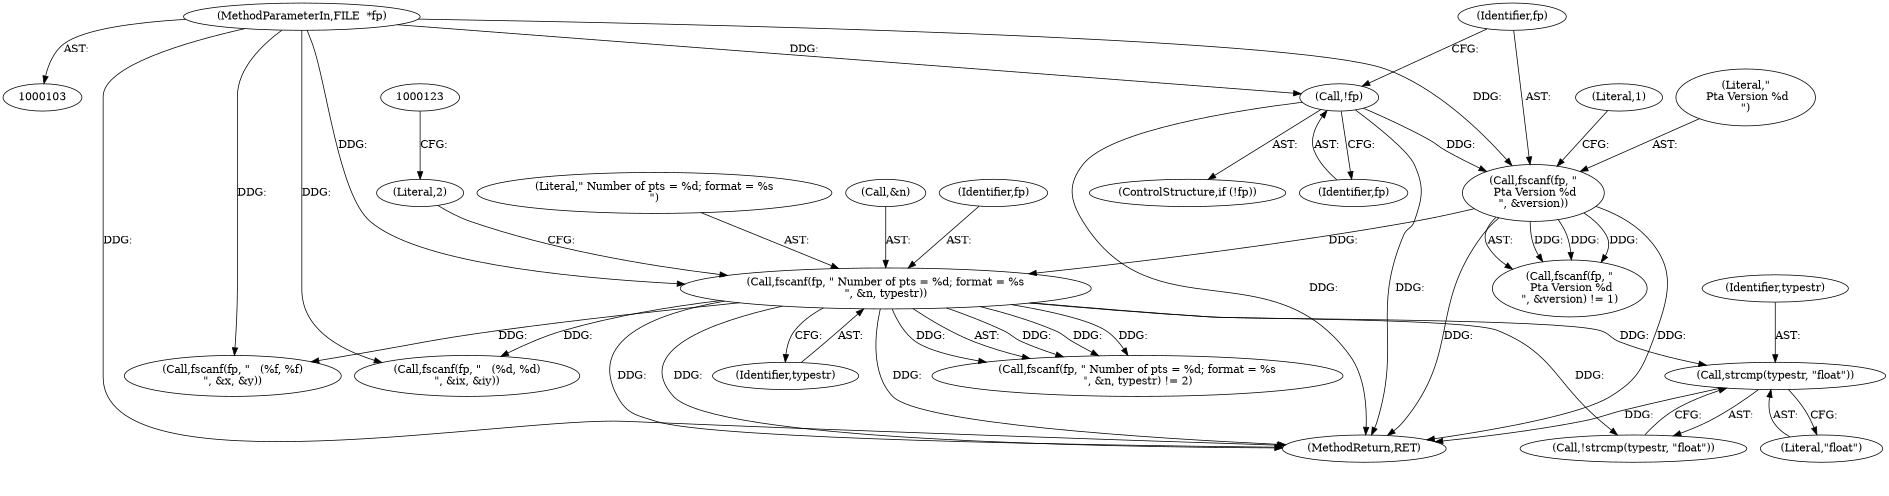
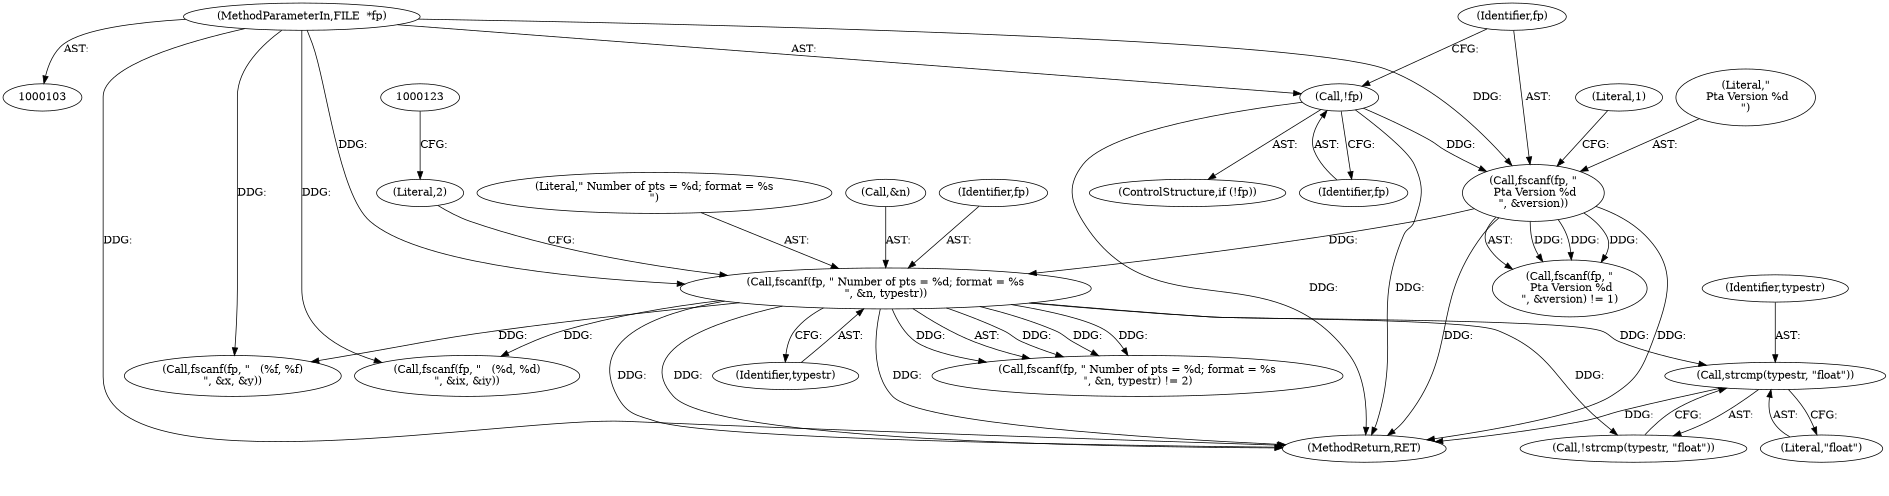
edge "(MethodParameterIn,FILE  *fp)" -> "(Call,!fp)": label "DDG: " -> "AST: "
